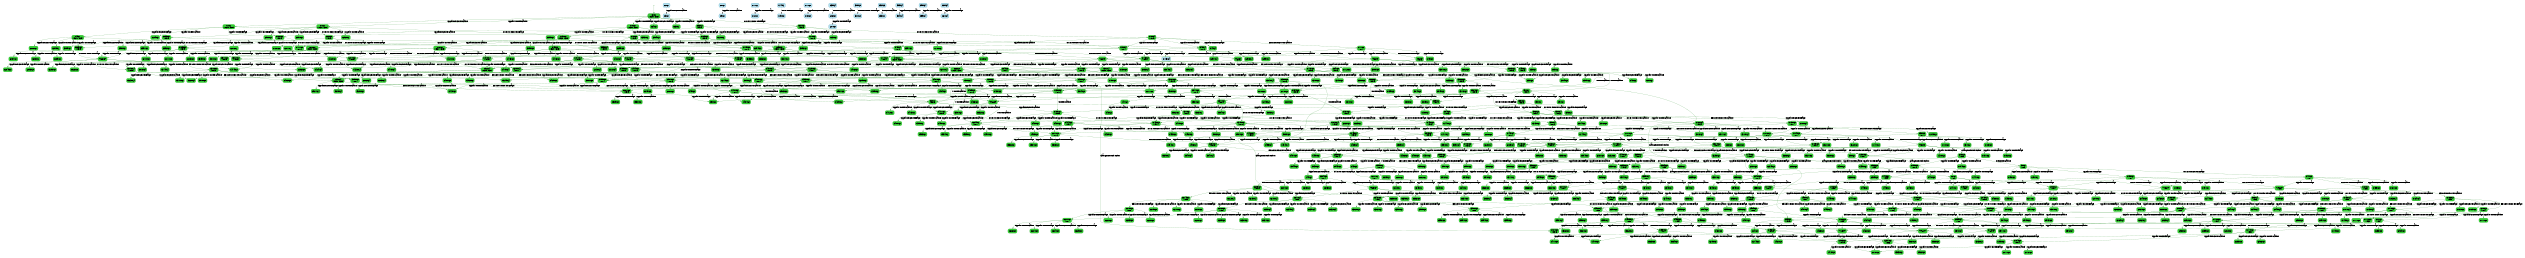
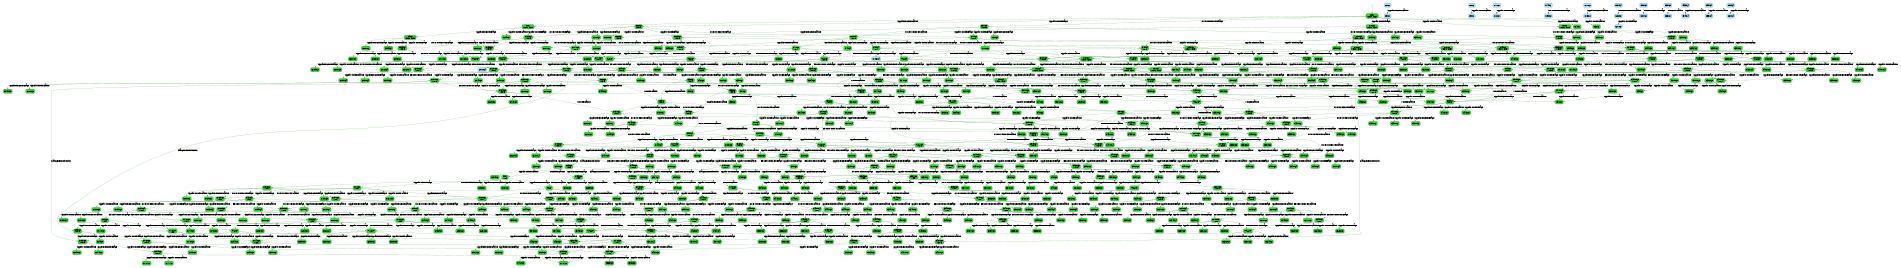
node "c122_q1": added
node "c201_q4": fillcolor limegreen -> lightblue2
edge "c405_q0 V=18" -> "c507_q0": now "c405_q0 V=18" -> "c483_q0 V=17"
edge "c98_q4 V=12" -> "c101_q4 V=13": reversed
node "c435_q4": label "c435_q4" -> "c435_q7"
edge "c351_q0 V=5" -> "c355_q0": style solid -> dashed
edge "c454_q0 V=6" -> "c456_q0 V=8": label "Appel_Descente_Etage" -> "Appel_Descente_Cabine"
